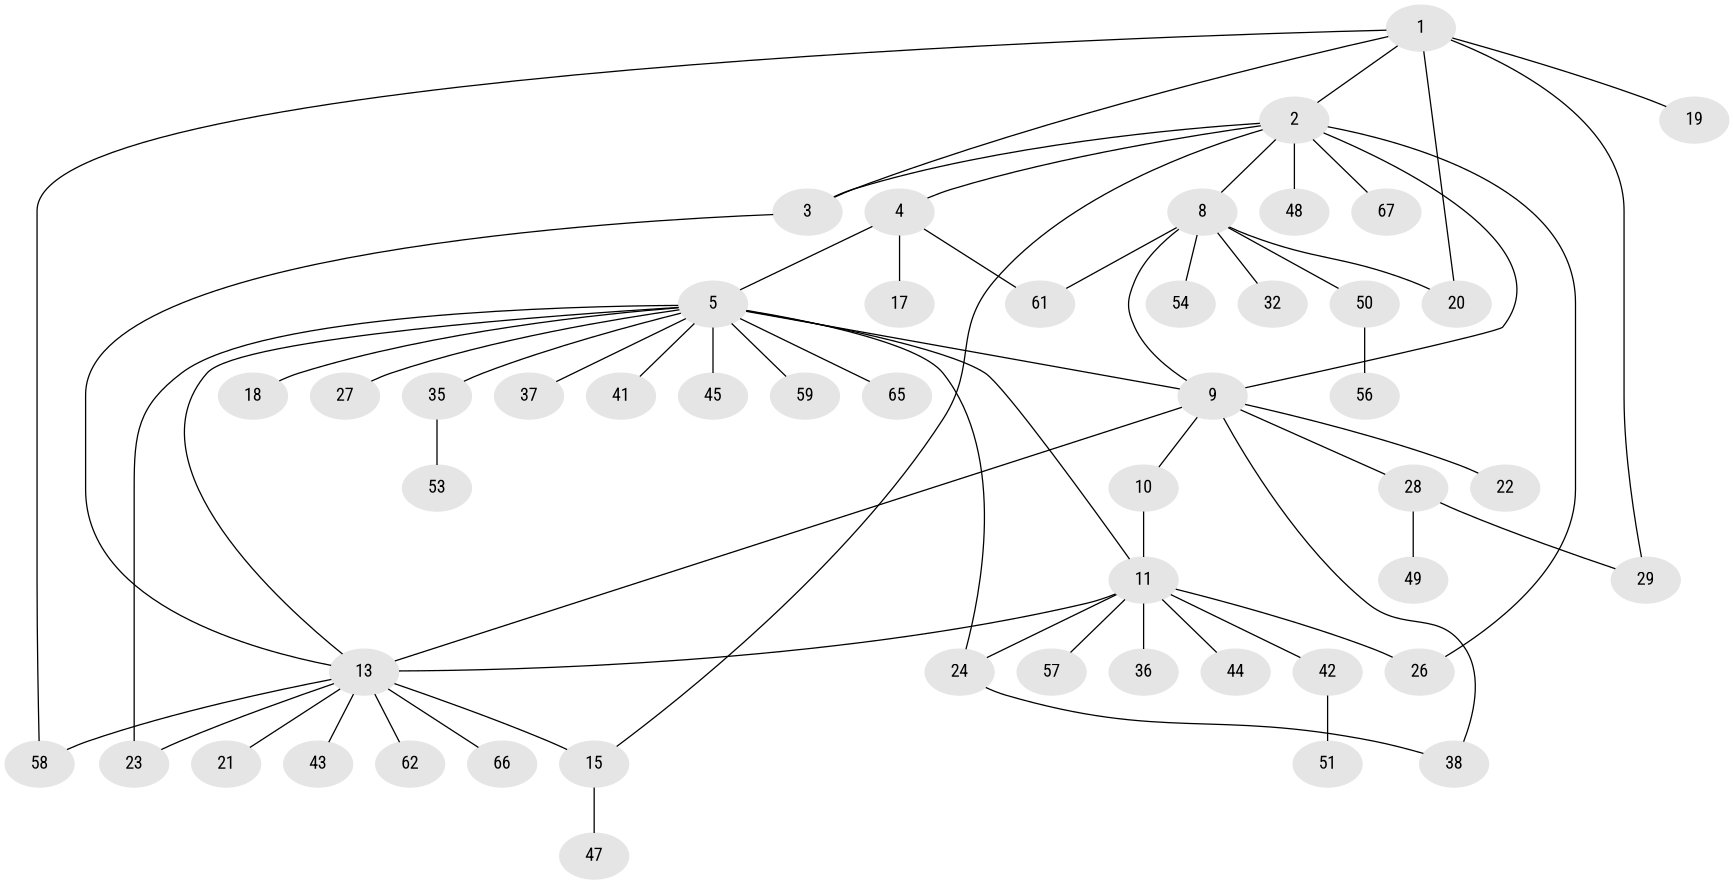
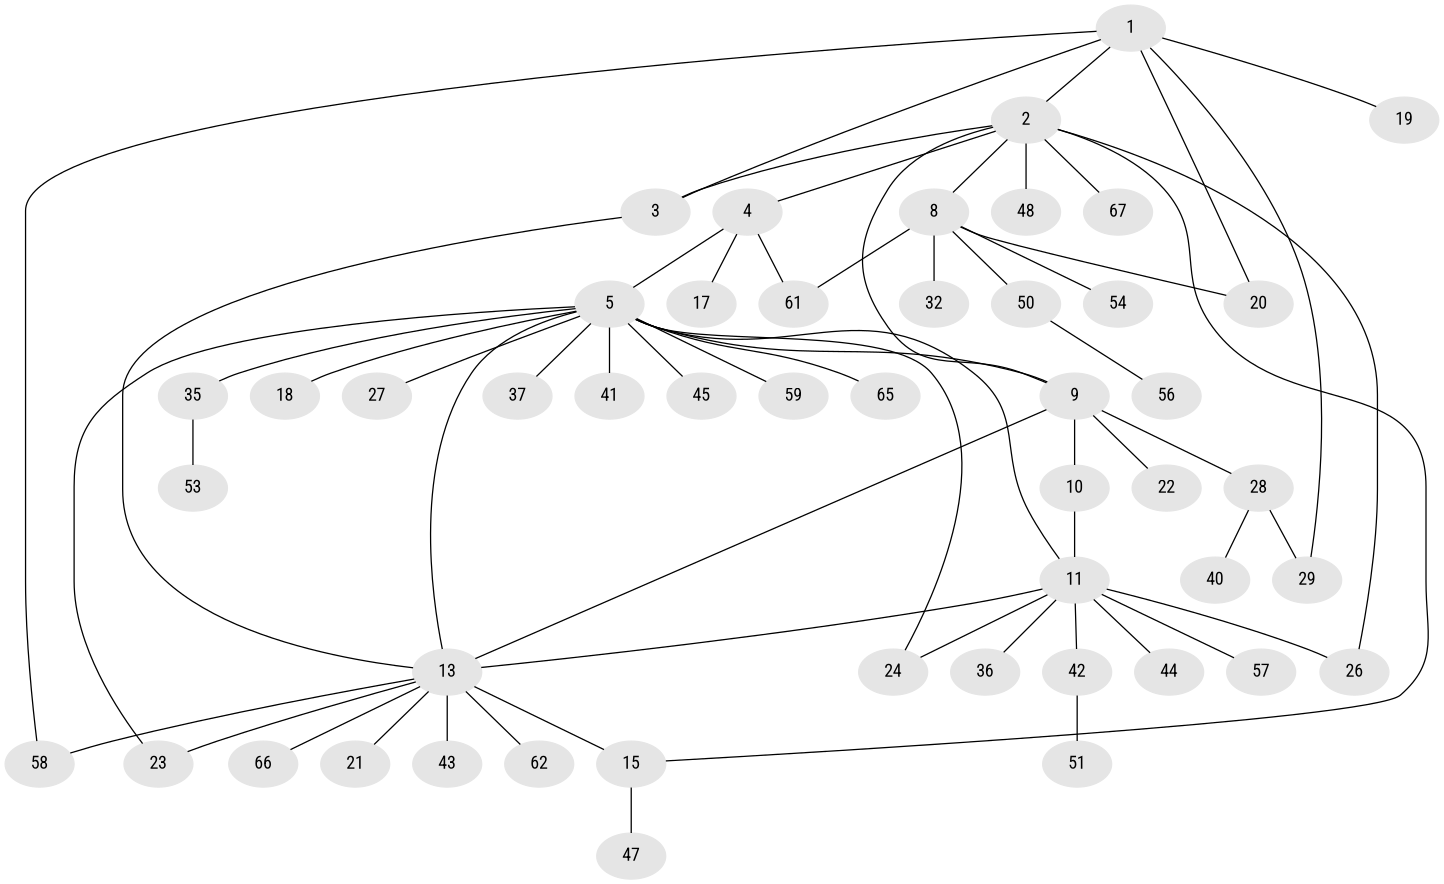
edge "8" -- "9": removed
node "49": label "49" -> "40"
node "38": removed
